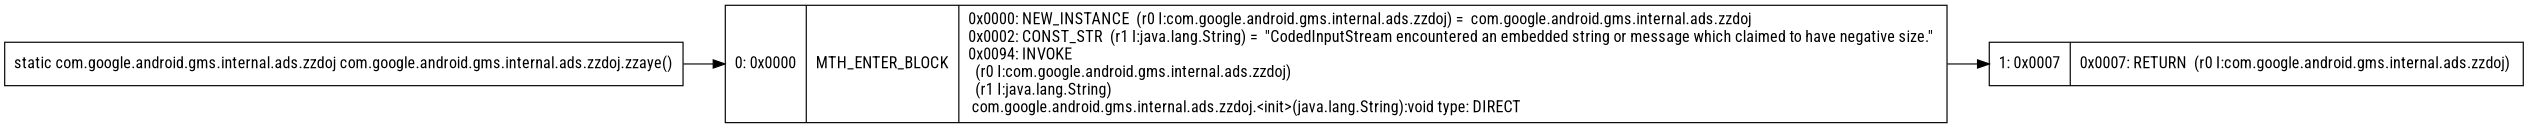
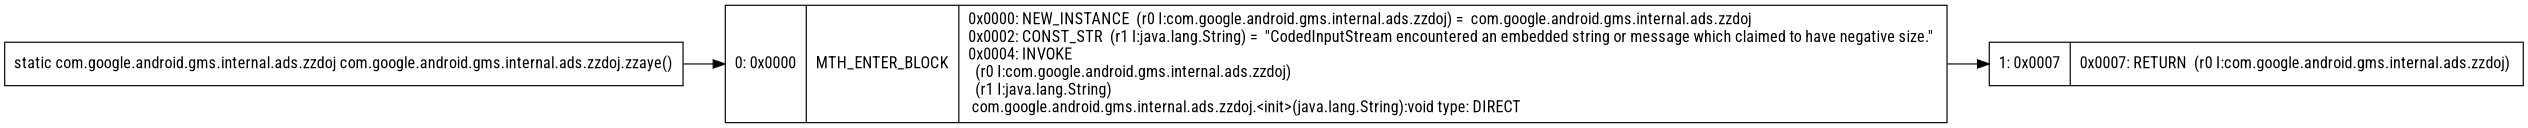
node "0: 0x0000": text "0x0094: INVOKE" -> "0x0004: INVOKE"
